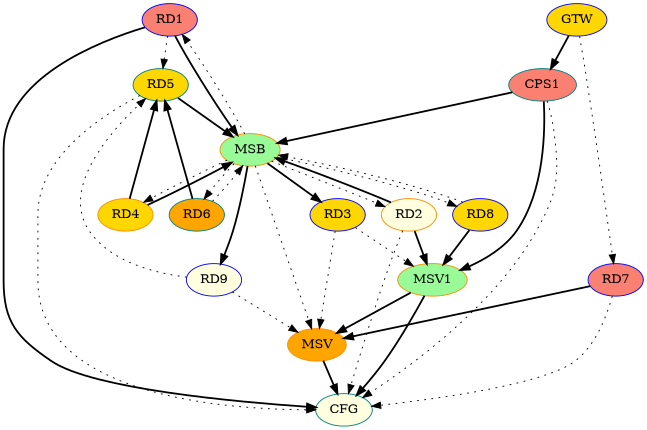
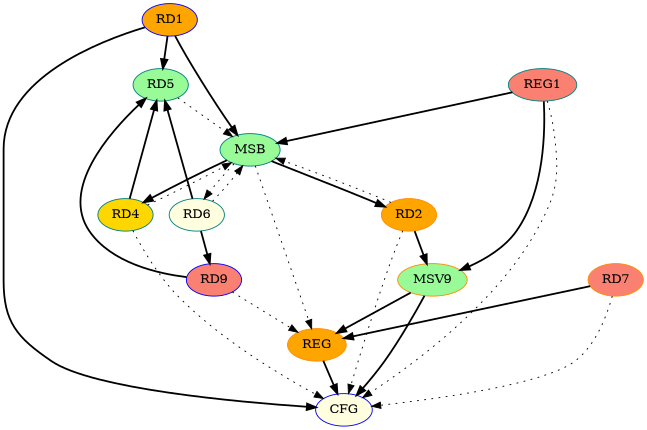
node "RD1": fillcolor salmon -> orange
node "GTW": removed
edge "RD1" -> "RD5": style dotted -> bold
node "RD5": fillcolor gold -> palegreen
node "CPS1": label "CPS1" -> "REG1"
edge "MSB" -> "RD1": removed
edge "RD5" -> "MSB": style bold -> dotted
node "MSB": color darkorange -> teal
edge "MSB" -> "RD4": style dotted -> bold
edge "RD2" -> "MSB": style bold -> dotted
edge "MSB" -> "RD2": style dotted -> bold
edge "RD4" -> "MSB": style bold -> dotted
edge "MSB" -> "RD9": now "RD6" -> "RD9"
edge "RD9" -> "RD5": style dotted -> bold
node "RD4": color darkorange -> teal
node "RD6": fillcolor orange -> lightyellow
node "RD3": removed
node "RD2": fillcolor lightyellow -> orange
node "RD8": removed
node "RD9": fillcolor lightyellow -> salmon
node "MSV1": label "MSV1" -> "MSV9"
node "RD7": color blue -> darkorange
edge "RD5" -> "CFG": now "RD4" -> "CFG"
node "MSV": label "MSV" -> "REG"
node "CFG": color teal -> blue
